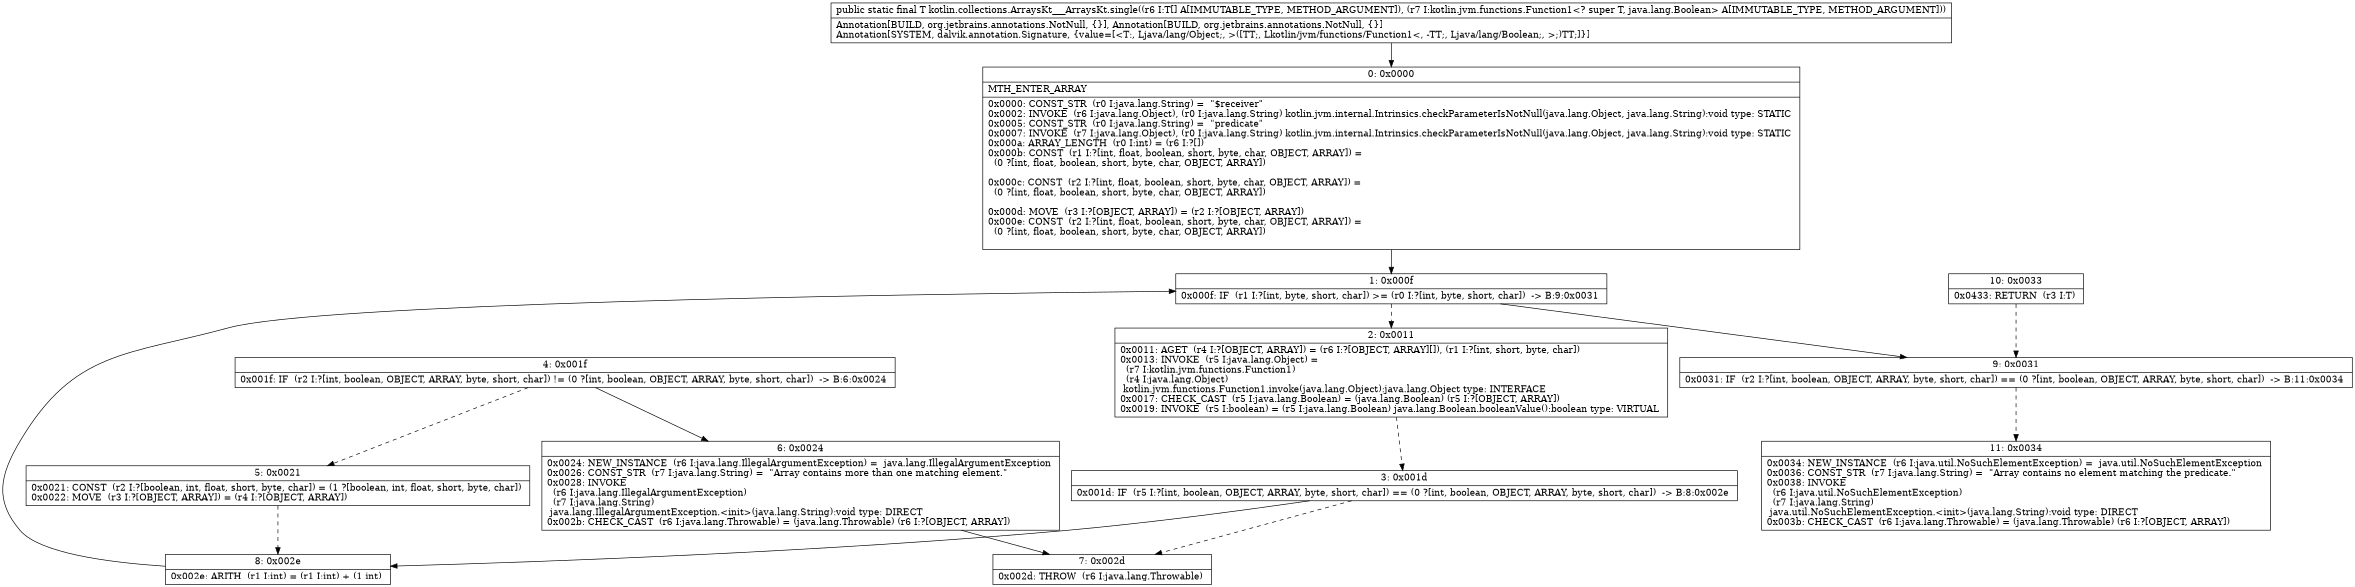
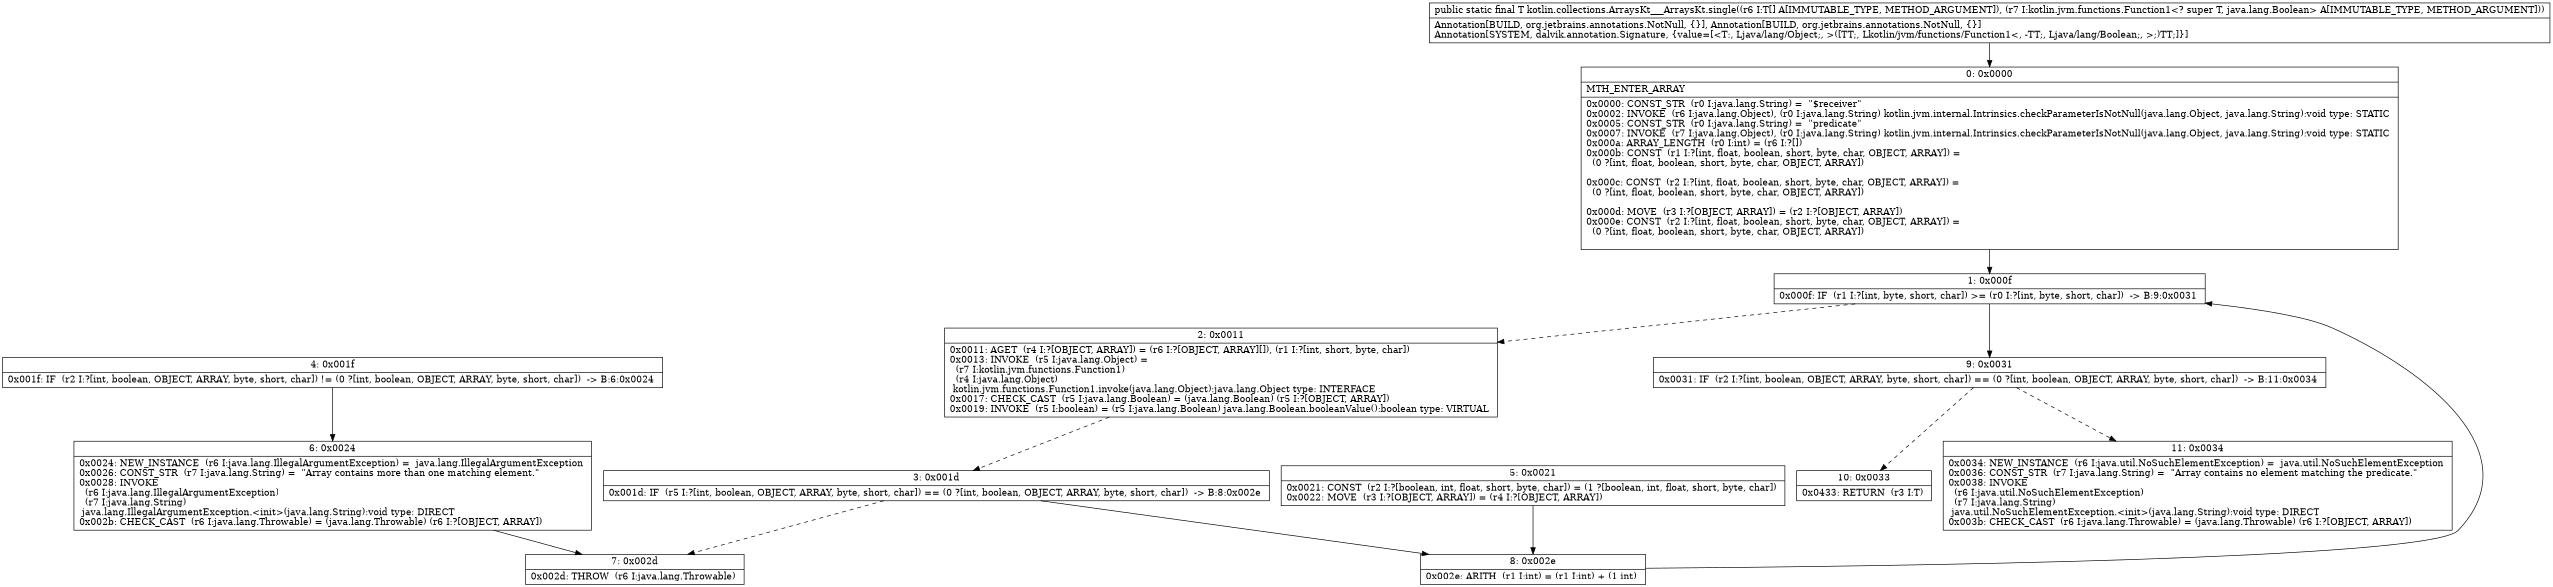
edge "10: 0x0033" -> "9: 0x0031": reversed
edge "4: 0x001f" -> "5: 0x0021": removed
edge "5: 0x0021" -> "8: 0x002e": style dashed -> solid
